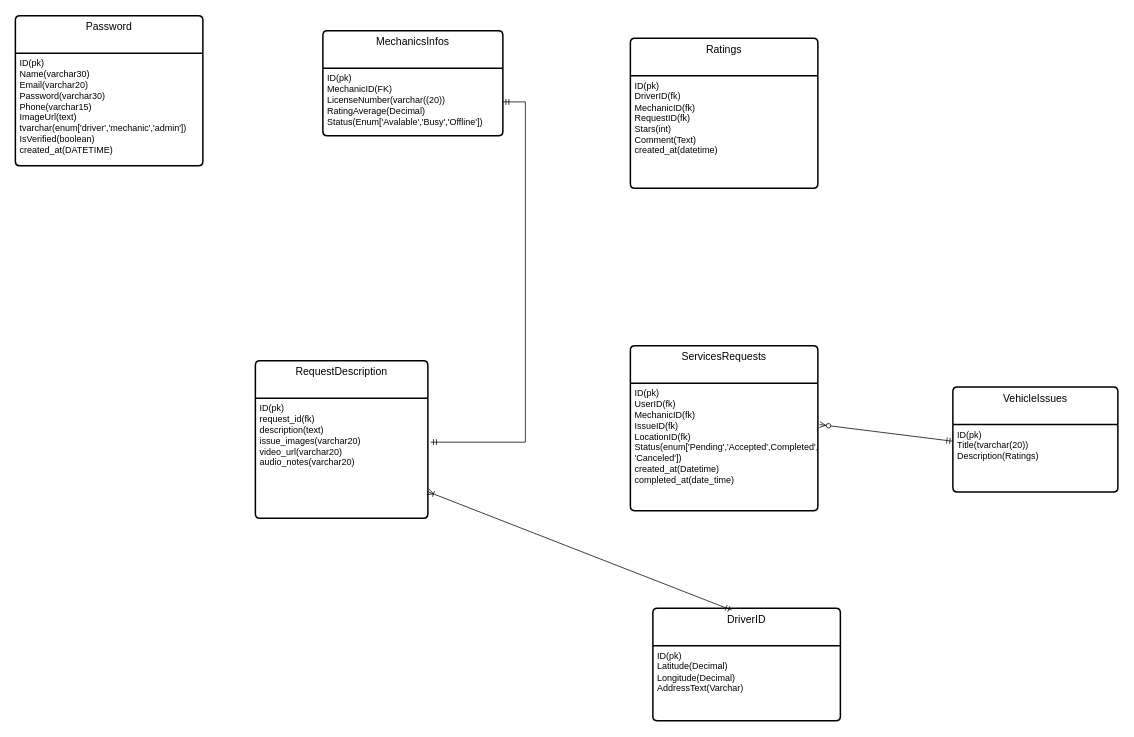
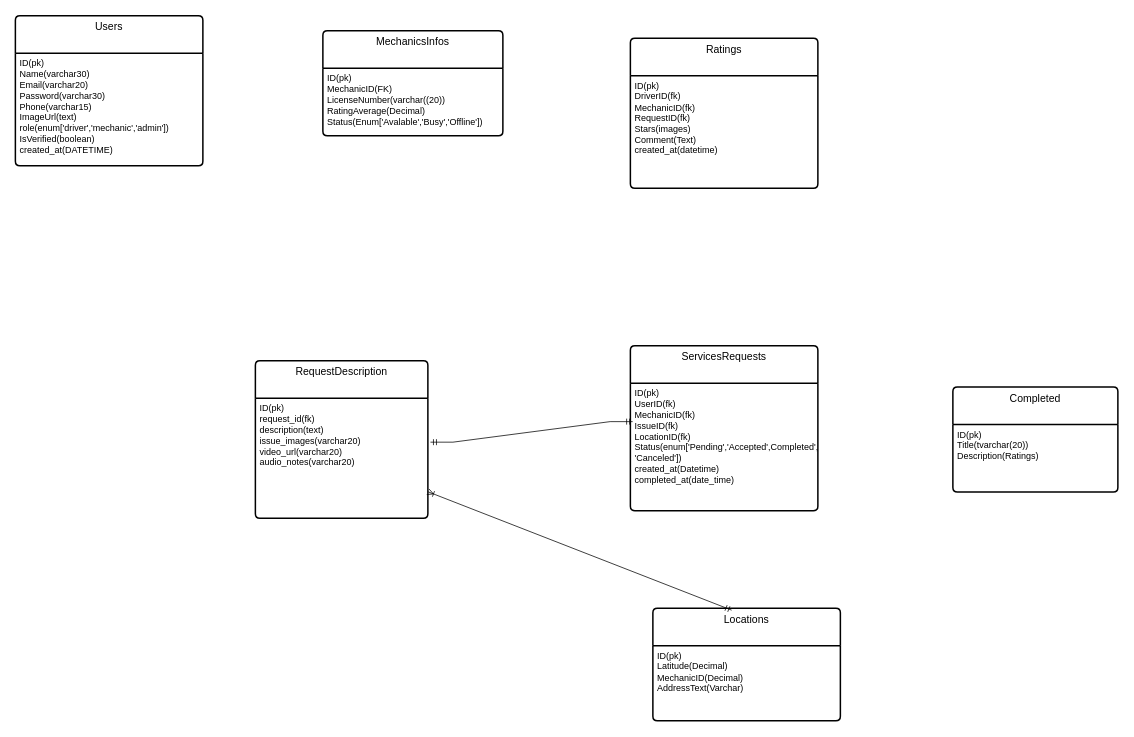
node "Password": label "Password" -> "Users"
node "ID(pk) Name(varchar30) Email(varchar20) Password(varchar30) Phone(varchar15) ImageUrl(text) tvarchar(enum['driver','mechanic','admin']) IsVerified(boolean) created_at(DATETIME)": label "ID(pk) Name(varchar30) Email(varchar20) Password(varchar30) Phone(varchar15) ImageUrl(text) tvarchar(enum['driver','mechanic','admin']) IsVerified(boolean) created_at(DATETIME)" -> "ID(pk) Name(varchar30) Email(varchar20) Password(varchar30) Phone(varchar15) ImageUrl(text) role(enum['driver','mechanic','admin']) IsVerified(boolean) created_at(DATETIME)"
node "ID(pk) DriverID(fk) MechanicID(fk) RequestID(fk) Stars(int) Comment(Text) created_at(datetime)": label "ID(pk) DriverID(fk) MechanicID(fk) RequestID(fk) Stars(int) Comment(Text) created_at(datetime)" -> "ID(pk) DriverID(fk) MechanicID(fk) RequestID(fk) Stars(images) Comment(Text) created_at(datetime)"
edge "ID(pk) MechanicID(FK) LicenseNumber(varchar((20)) RatingAverage(Decimal) Status(Enum['Avalable','Busy','Offline'])" -- "ID(pk) request_id(fk) description(text) issue_images(varchar20) video_url(varchar20) audio_notes(varchar20)": now "ID(pk) UserID(fk) MechanicID(fk) IssueID(fk) LocationID(fk) Status(enum['Pending','Accepted',Completed', 'Canceled']) created_at(Datetime) completed_at(date_time)" -- "ID(pk) request_id(fk) description(text) issue_images(varchar20) video_url(varchar20) audio_notes(varchar20)"
node "VehicleIssues": label "VehicleIssues" -> "Completed"
edge "ID(pk) UserID(fk) MechanicID(fk) IssueID(fk) LocationID(fk) Status(enum['Pending','Accepted',Completed', 'Canceled']) created_at(Datetime) completed_at(date_time)" -- "ID(pk) Title(tvarchar(20)) Description(Ratings)": removed
node "DriverID": label "DriverID" -> "Locations"
node "ID(pk) Latitude(Decimal) Longitude(Decimal) AddressText(Varchar)": label "ID(pk) Latitude(Decimal) Longitude(Decimal) AddressText(Varchar)" -> "ID(pk) Latitude(Decimal) MechanicID(Decimal) AddressText(Varchar)"
